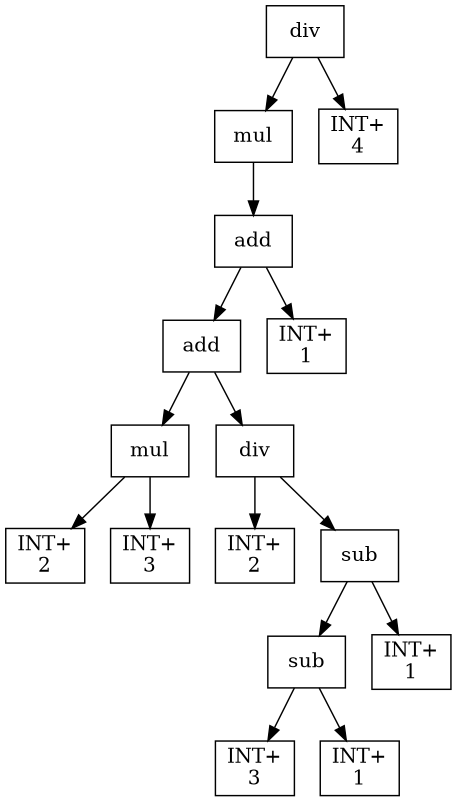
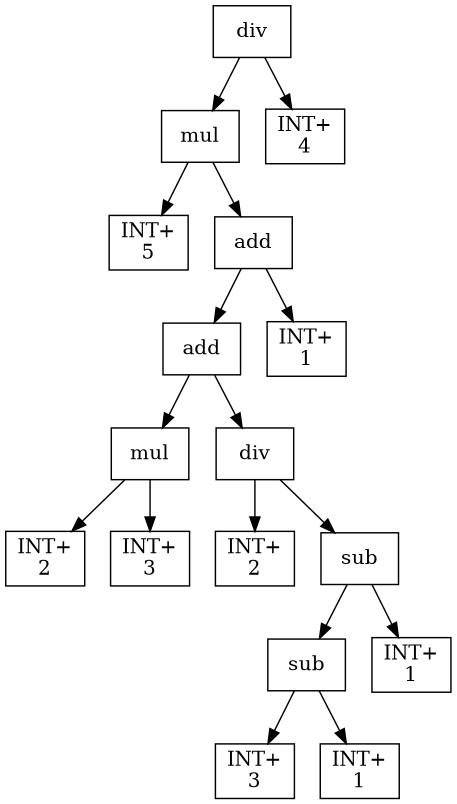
node "INT+ 5": added
